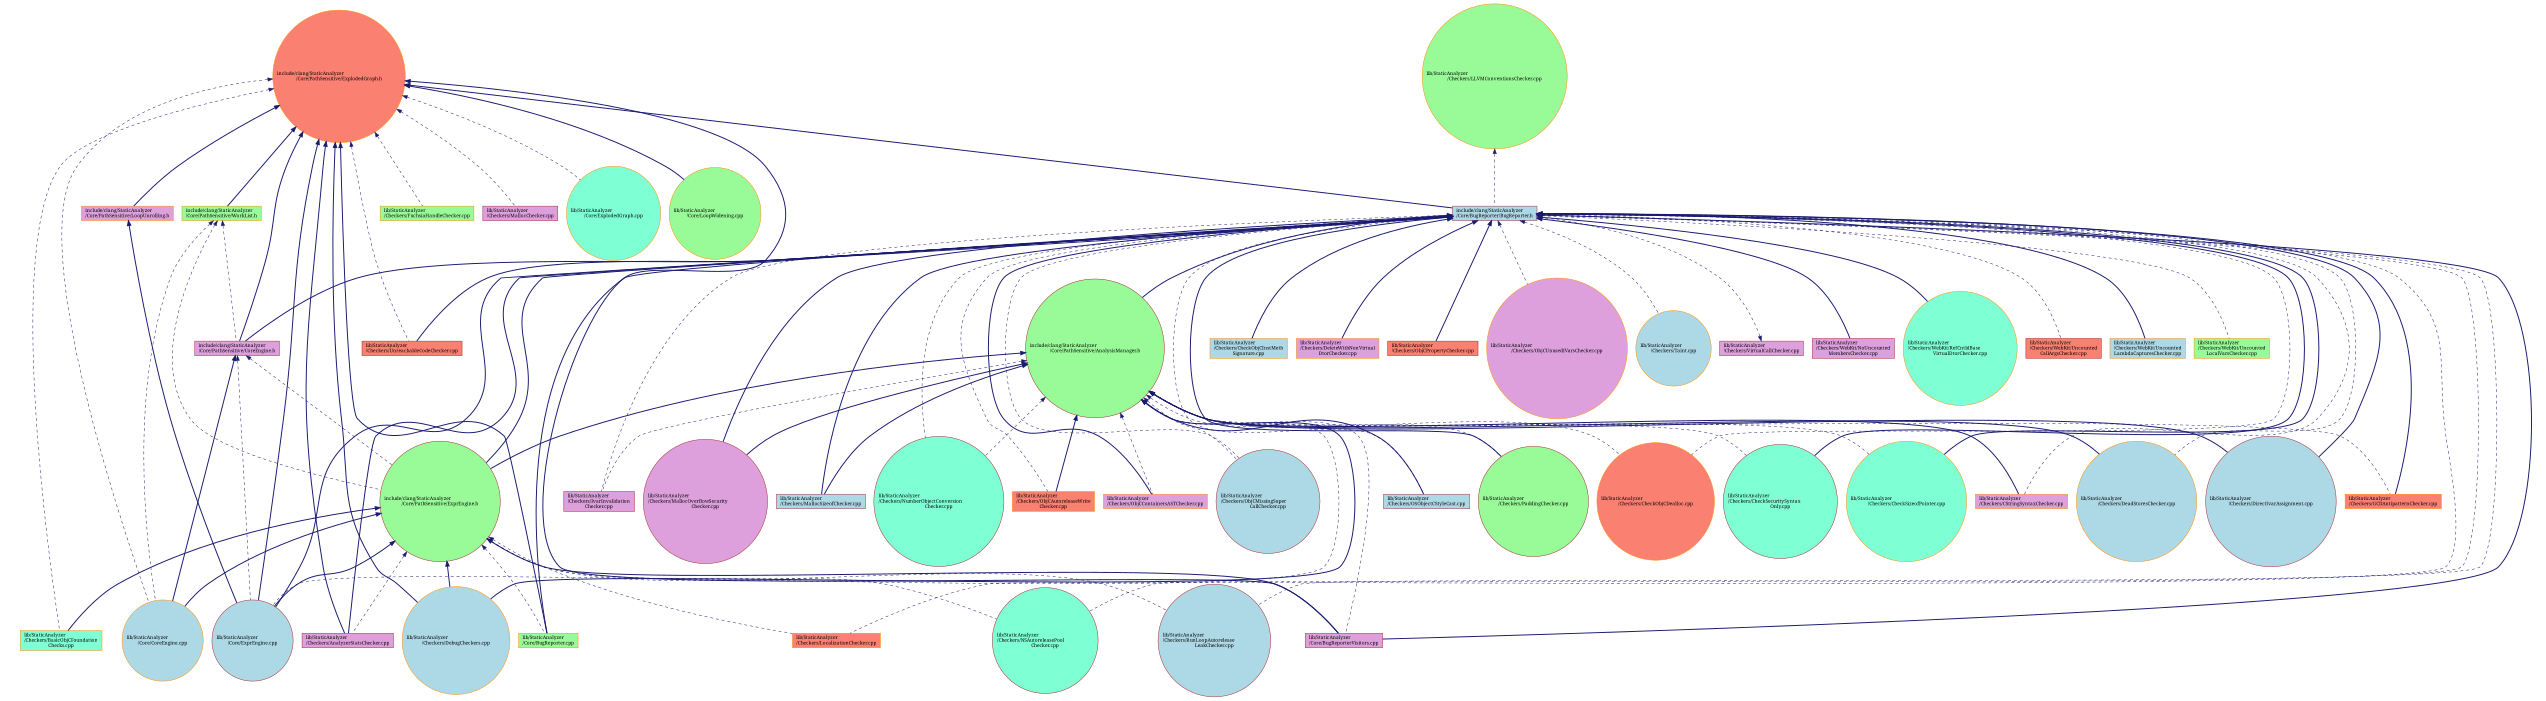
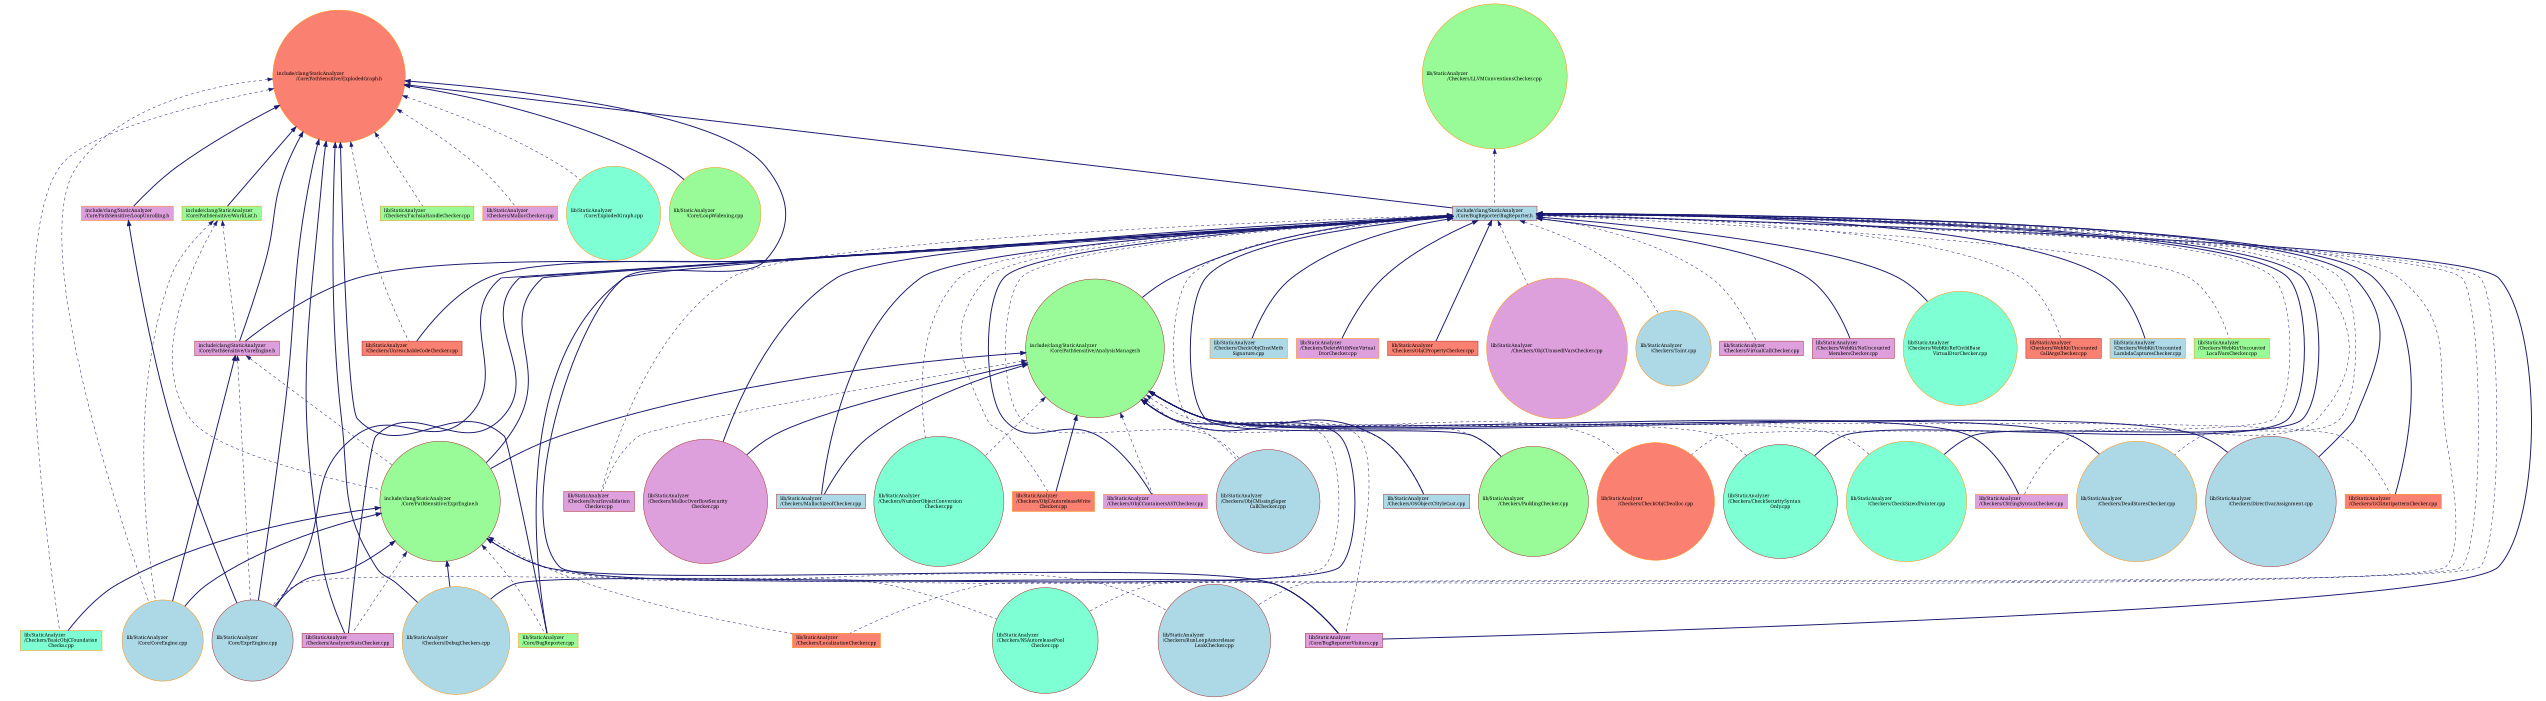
node "lib/StaticAnalyzer /Checkers/MallocChecker.cpp": color brown -> darkorange
edge "include/clang/StaticAnalyzer /Core/BugReporter/BugReporter.h" -> "lib/StaticAnalyzer /Checkers/VirtualCallChecker.cpp": reversed
